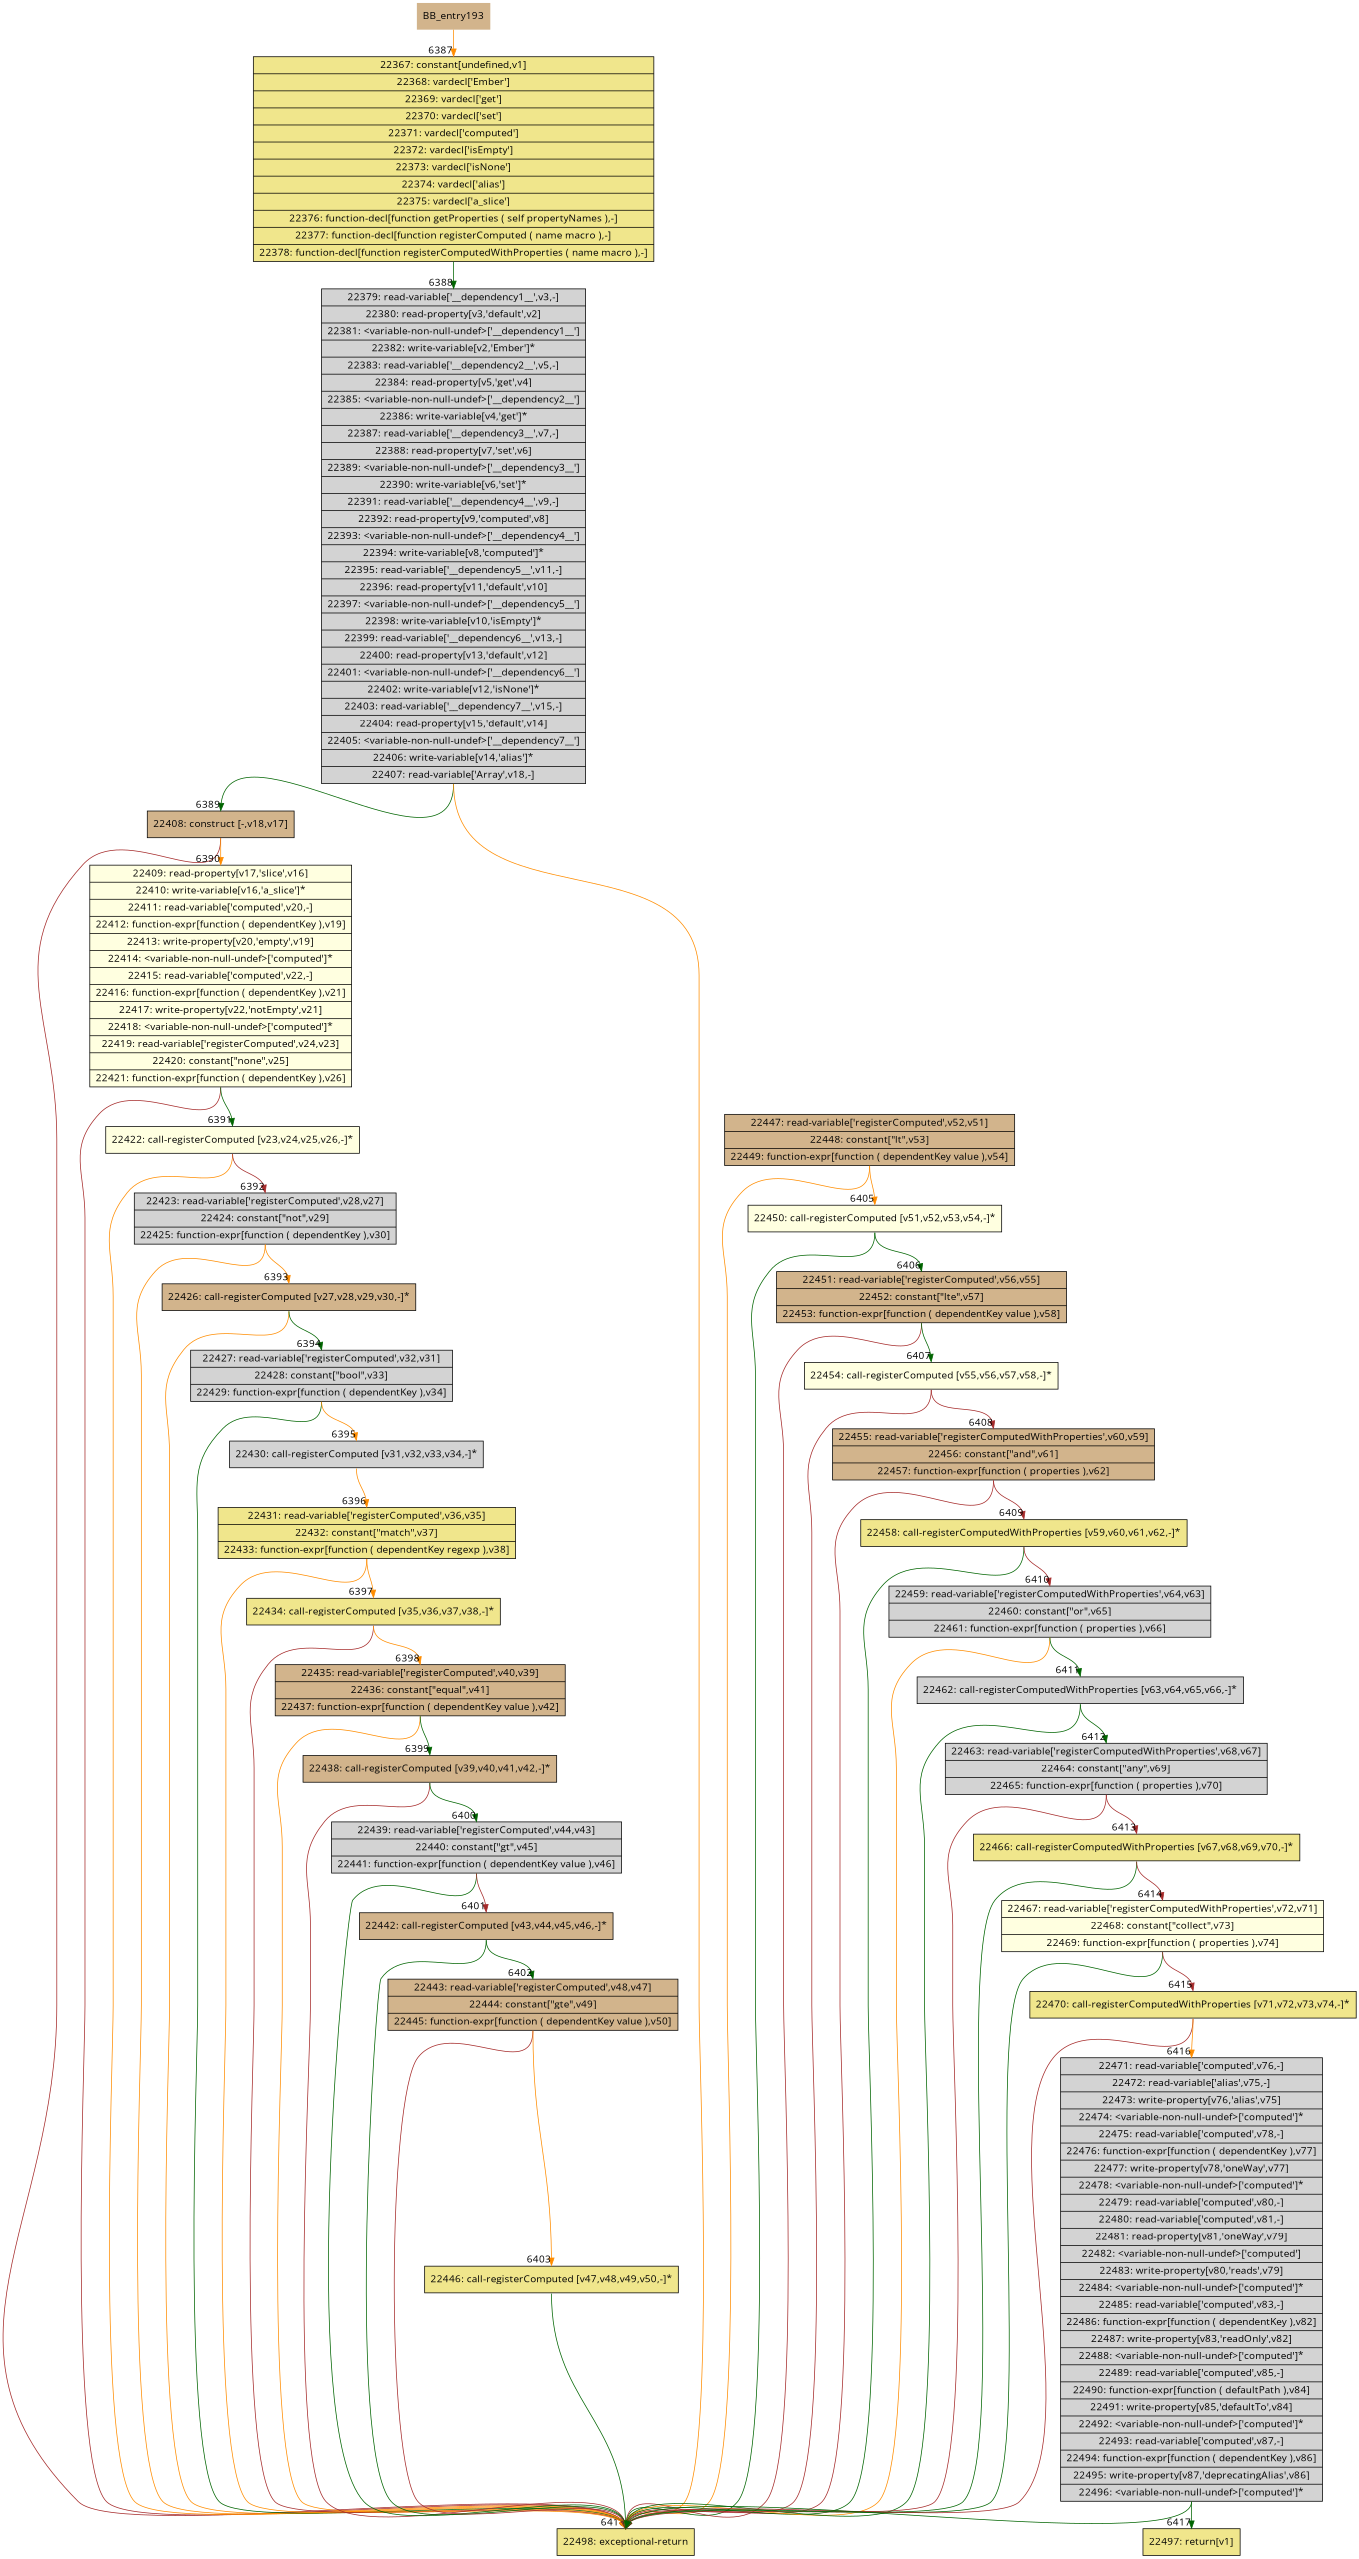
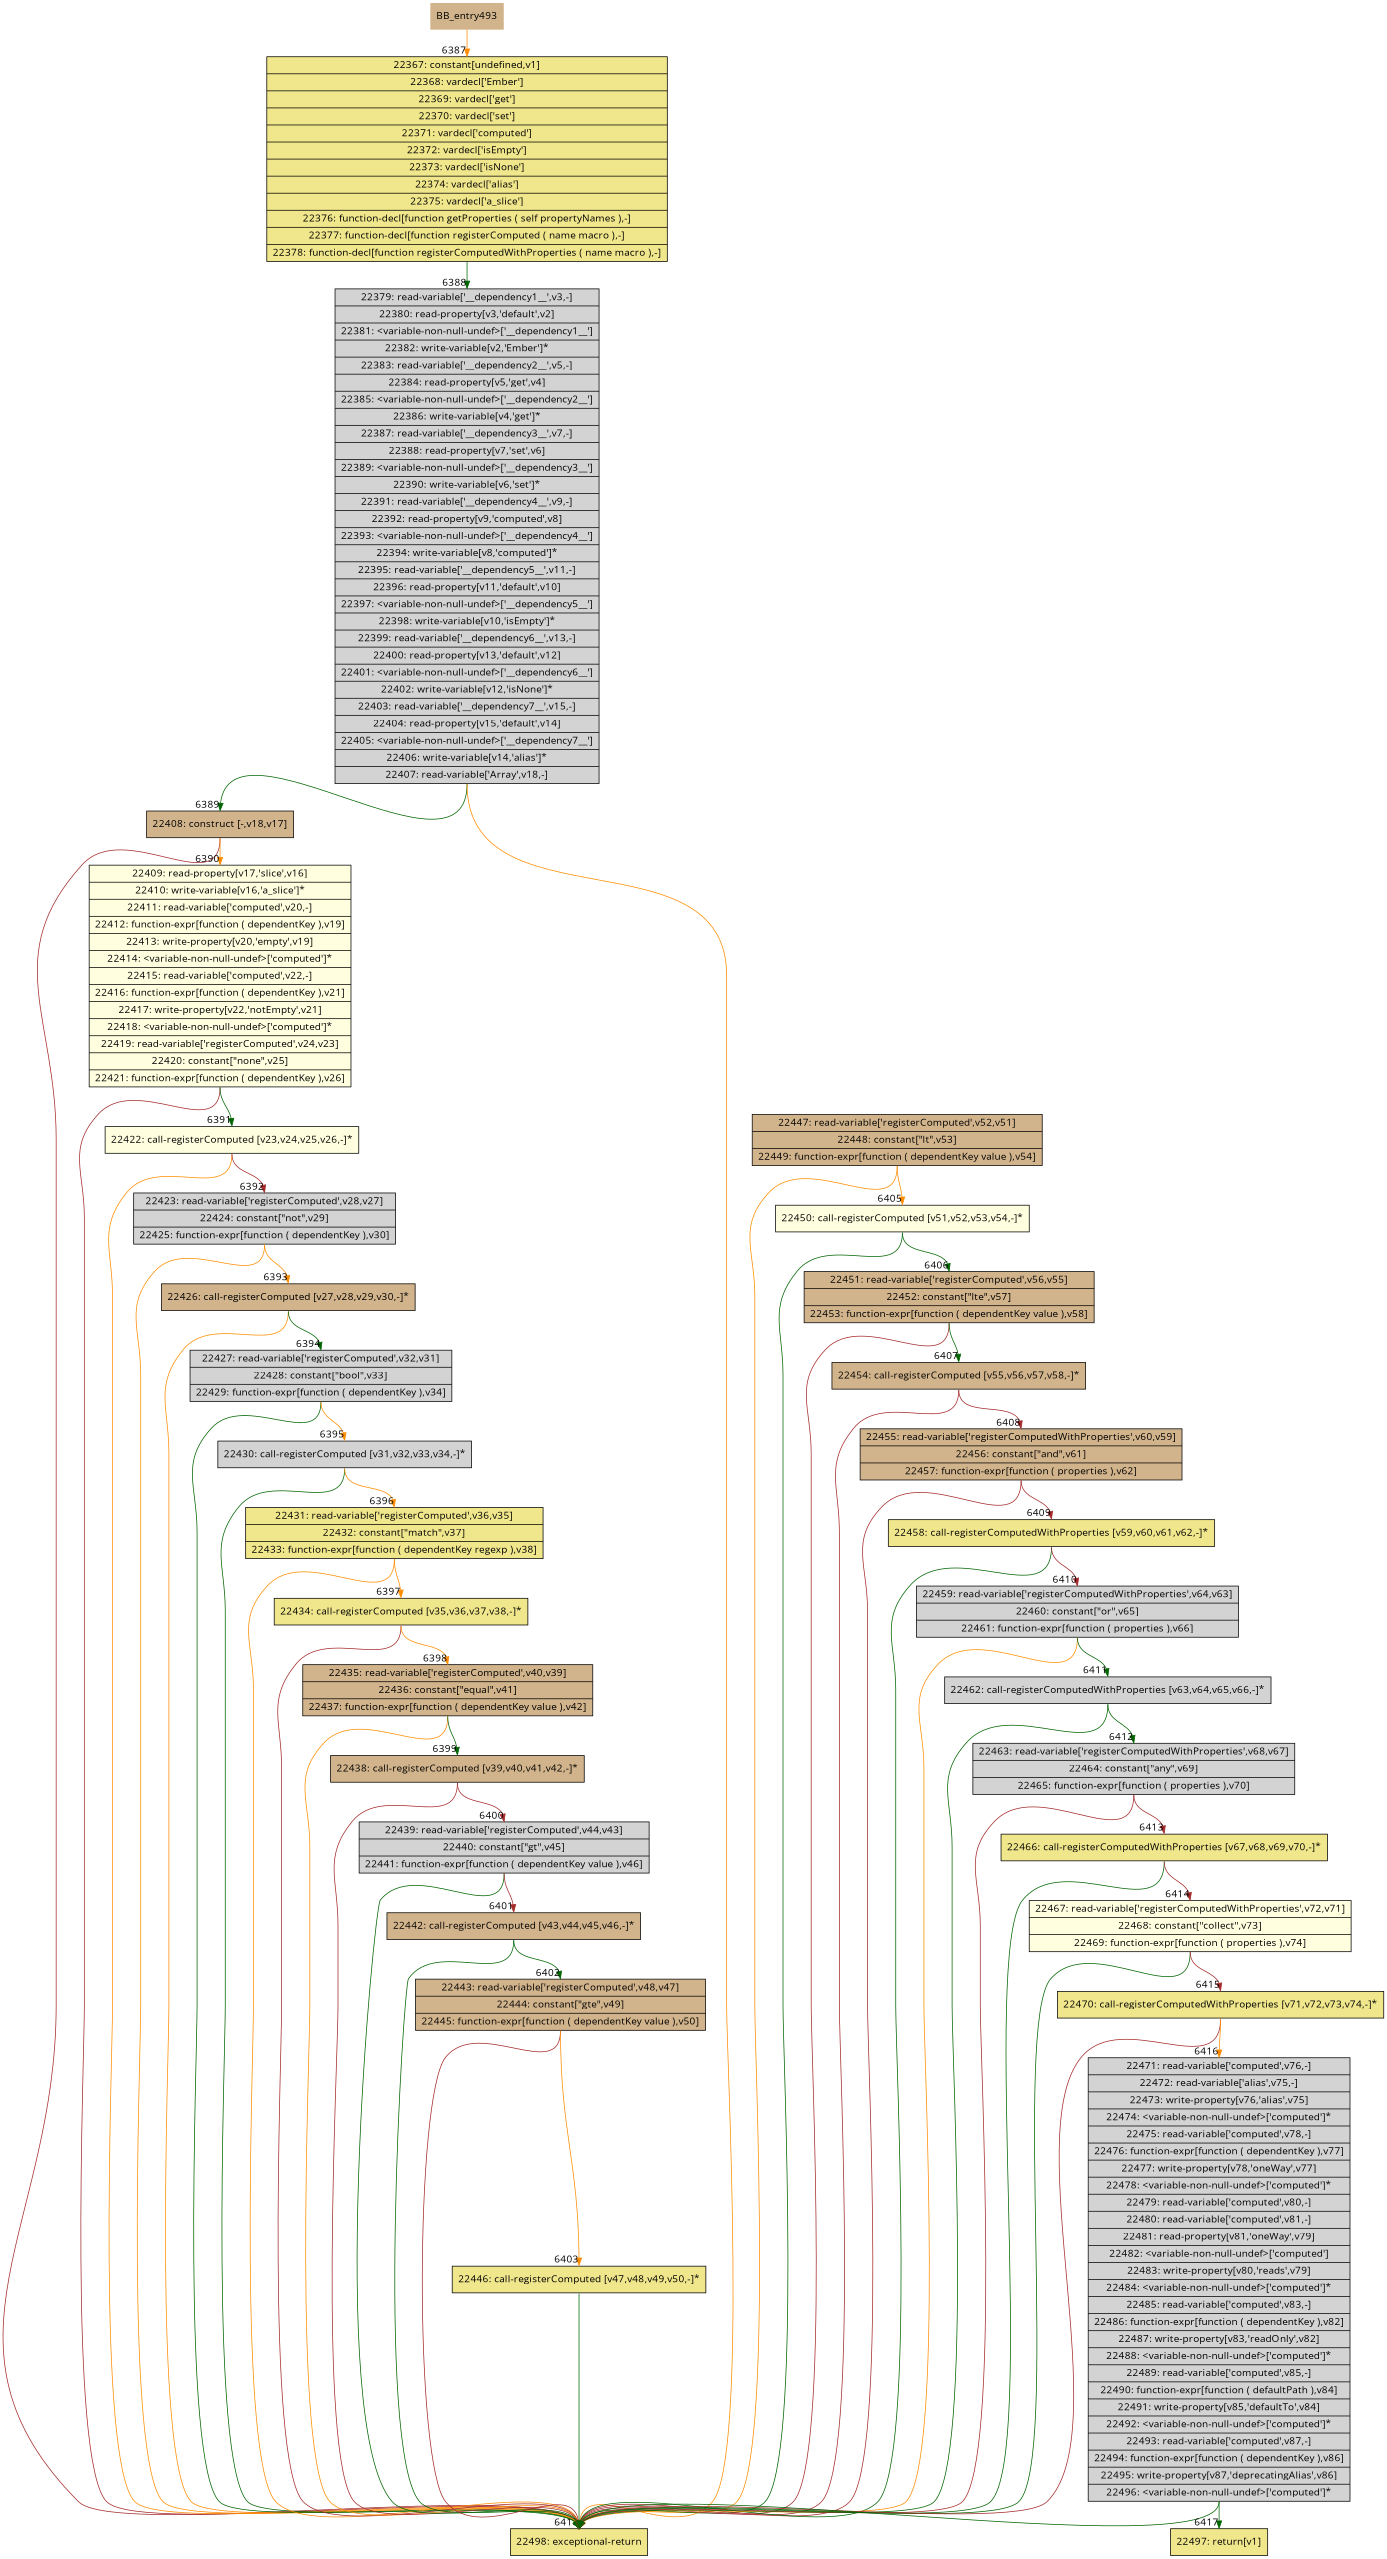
node "BB_entry193": label "BB_entry193" -> "BB_entry493"
node "22454: call-registerComputed [v55,v56,v57,v58,-]*": fillcolor lightyellow -> tan
edge "22438: call-registerComputed [v39,v40,v41,v42,-]*" -> "22439: read-variable['registerComputed',v44,v43]": color darkgreen -> brown
edge "22430: call-registerComputed [v31,v32,v33,v34,-]*" -> "22498: exceptional-return": added
